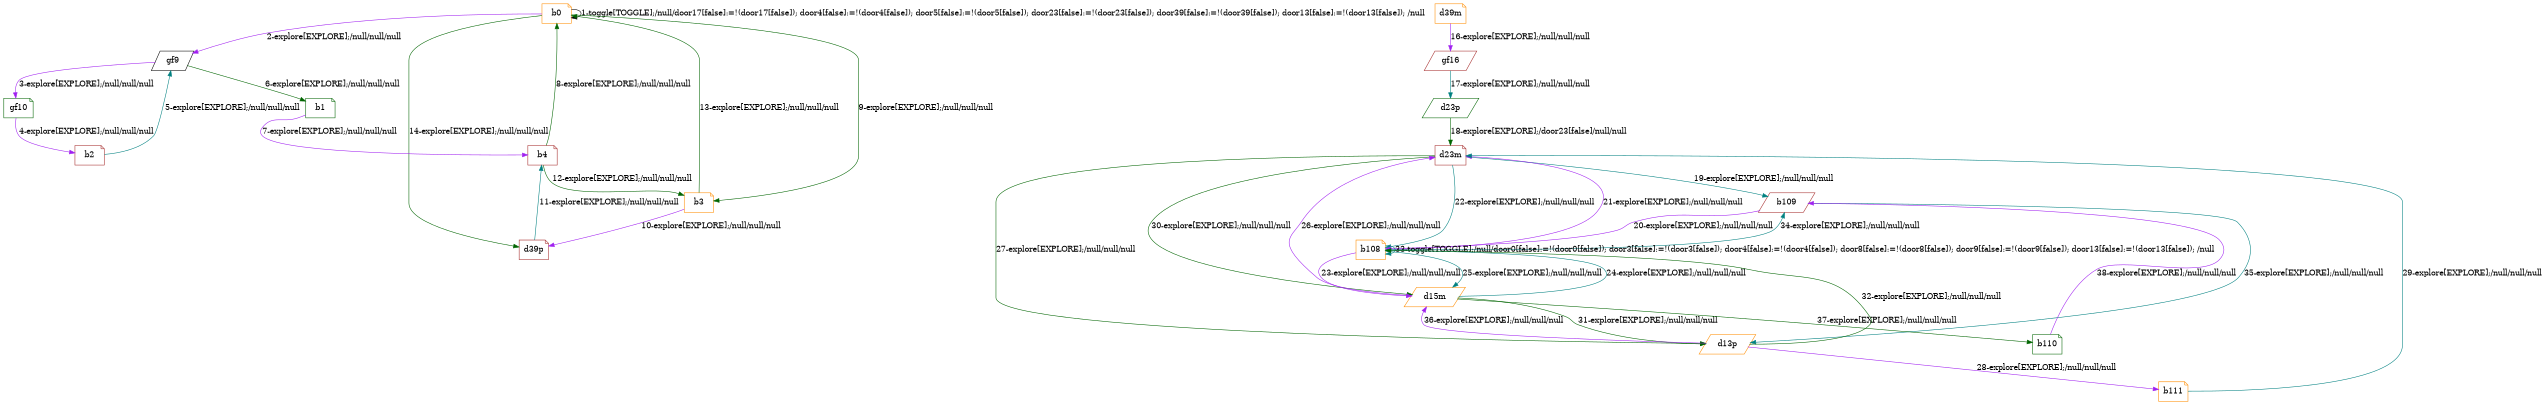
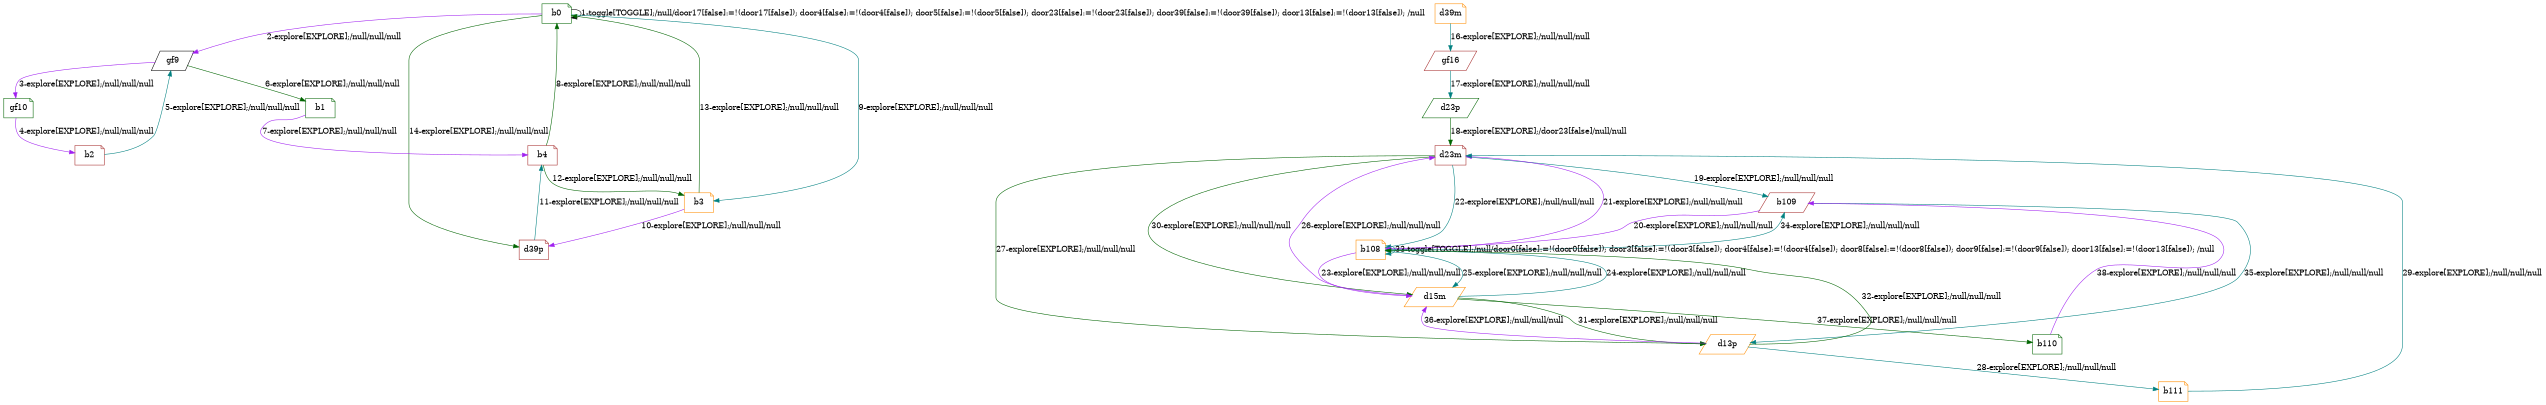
node "b0": color darkorange -> darkgreen
edge "d39m" -> "gf16": color purple -> teal
edge "b0" -> "b3": color darkgreen -> teal
edge "d13p" -> "b111": color purple -> teal
